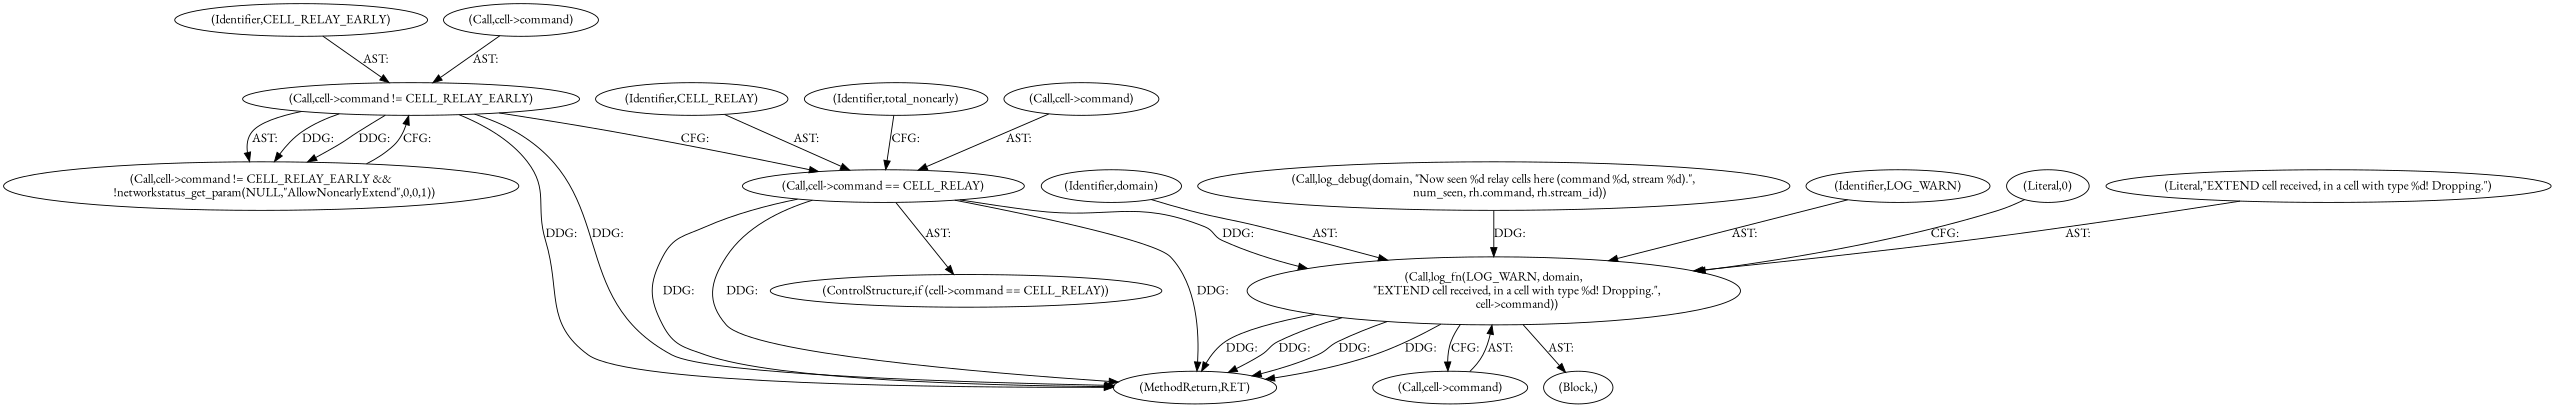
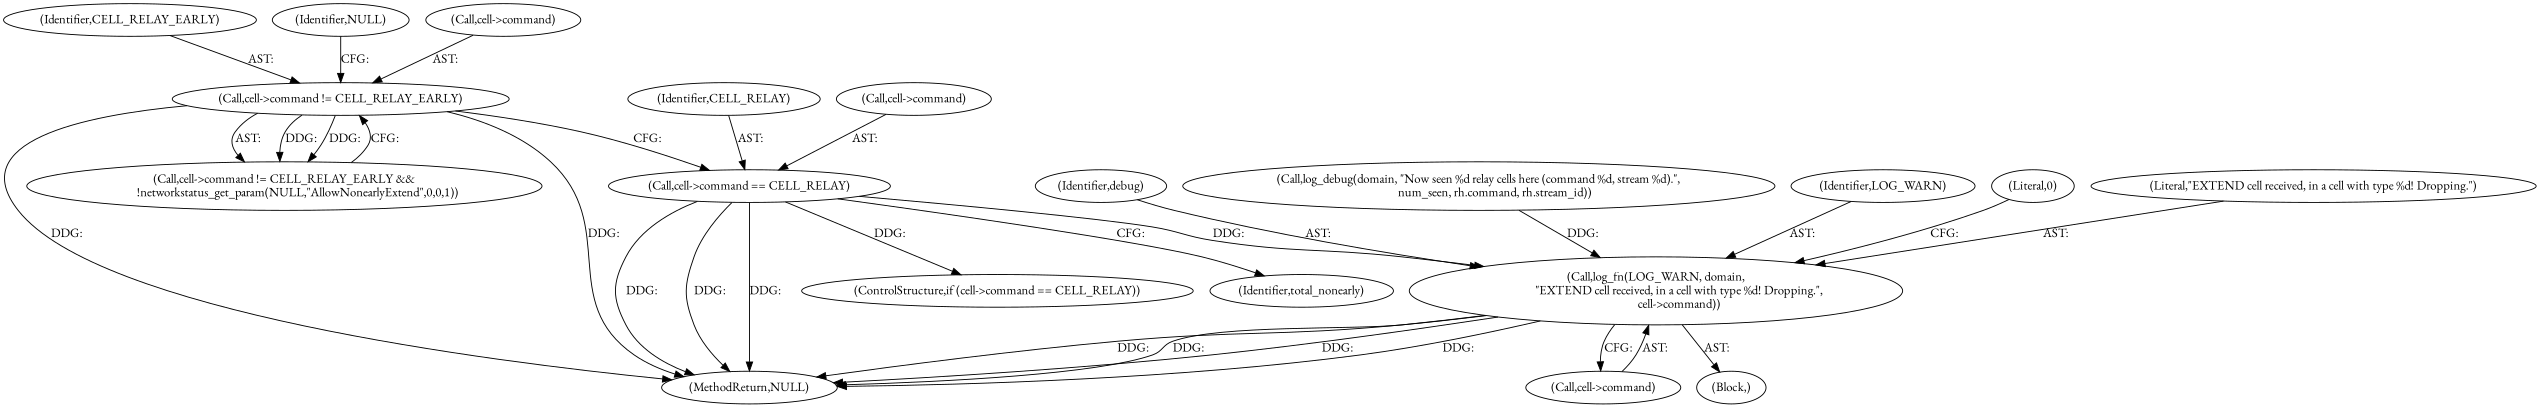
node "(Identifier,NULL)": added
edge "(Identifier,total_nonearly)" -> "(Call,cell->command == CELL_RELAY)": reversed
node "(Identifier,domain)": label "(Identifier,domain)" -> "(Identifier,debug)"
edge "(Call,cell->command == CELL_RELAY)" -> "(ControlStructure,if (cell->command == CELL_RELAY))": label "AST: " -> "DDG: "
node "(MethodReturn,RET)": label "(MethodReturn,RET)" -> "(MethodReturn,NULL)"
